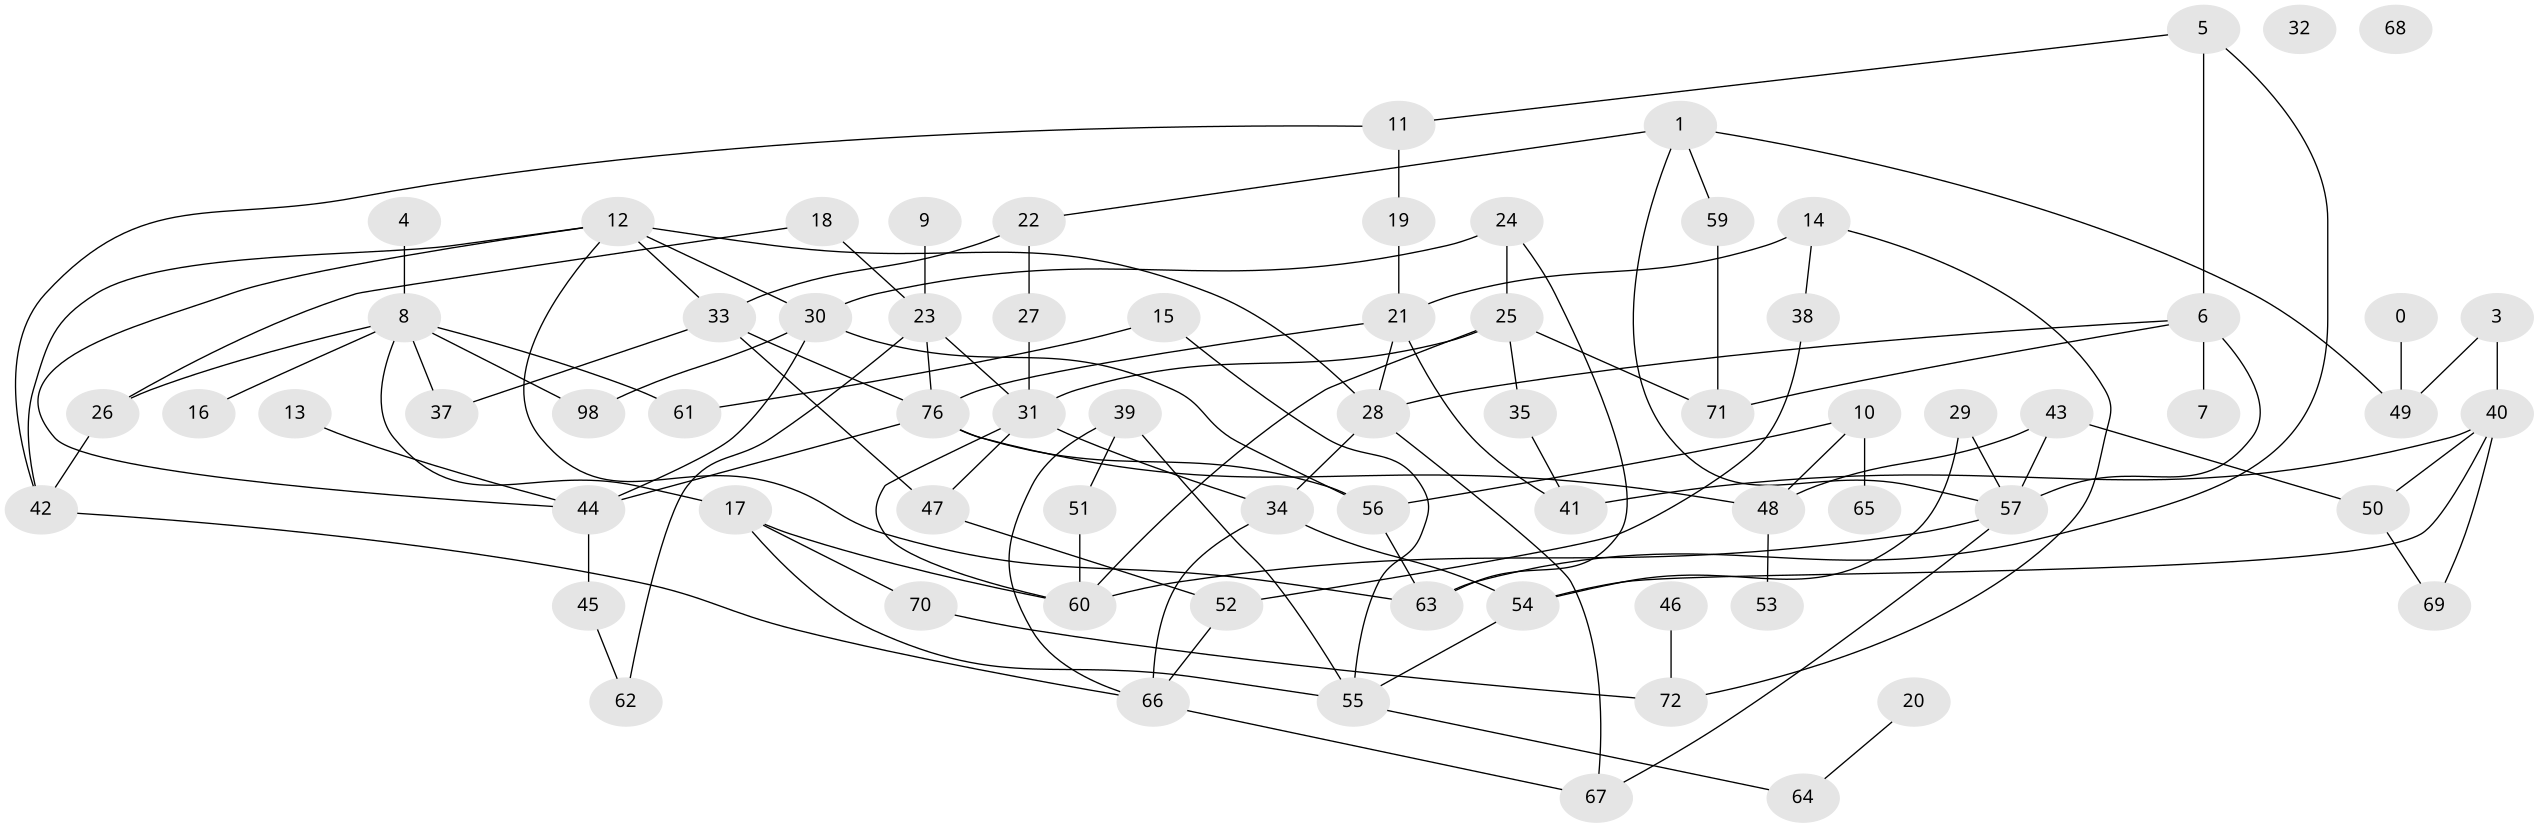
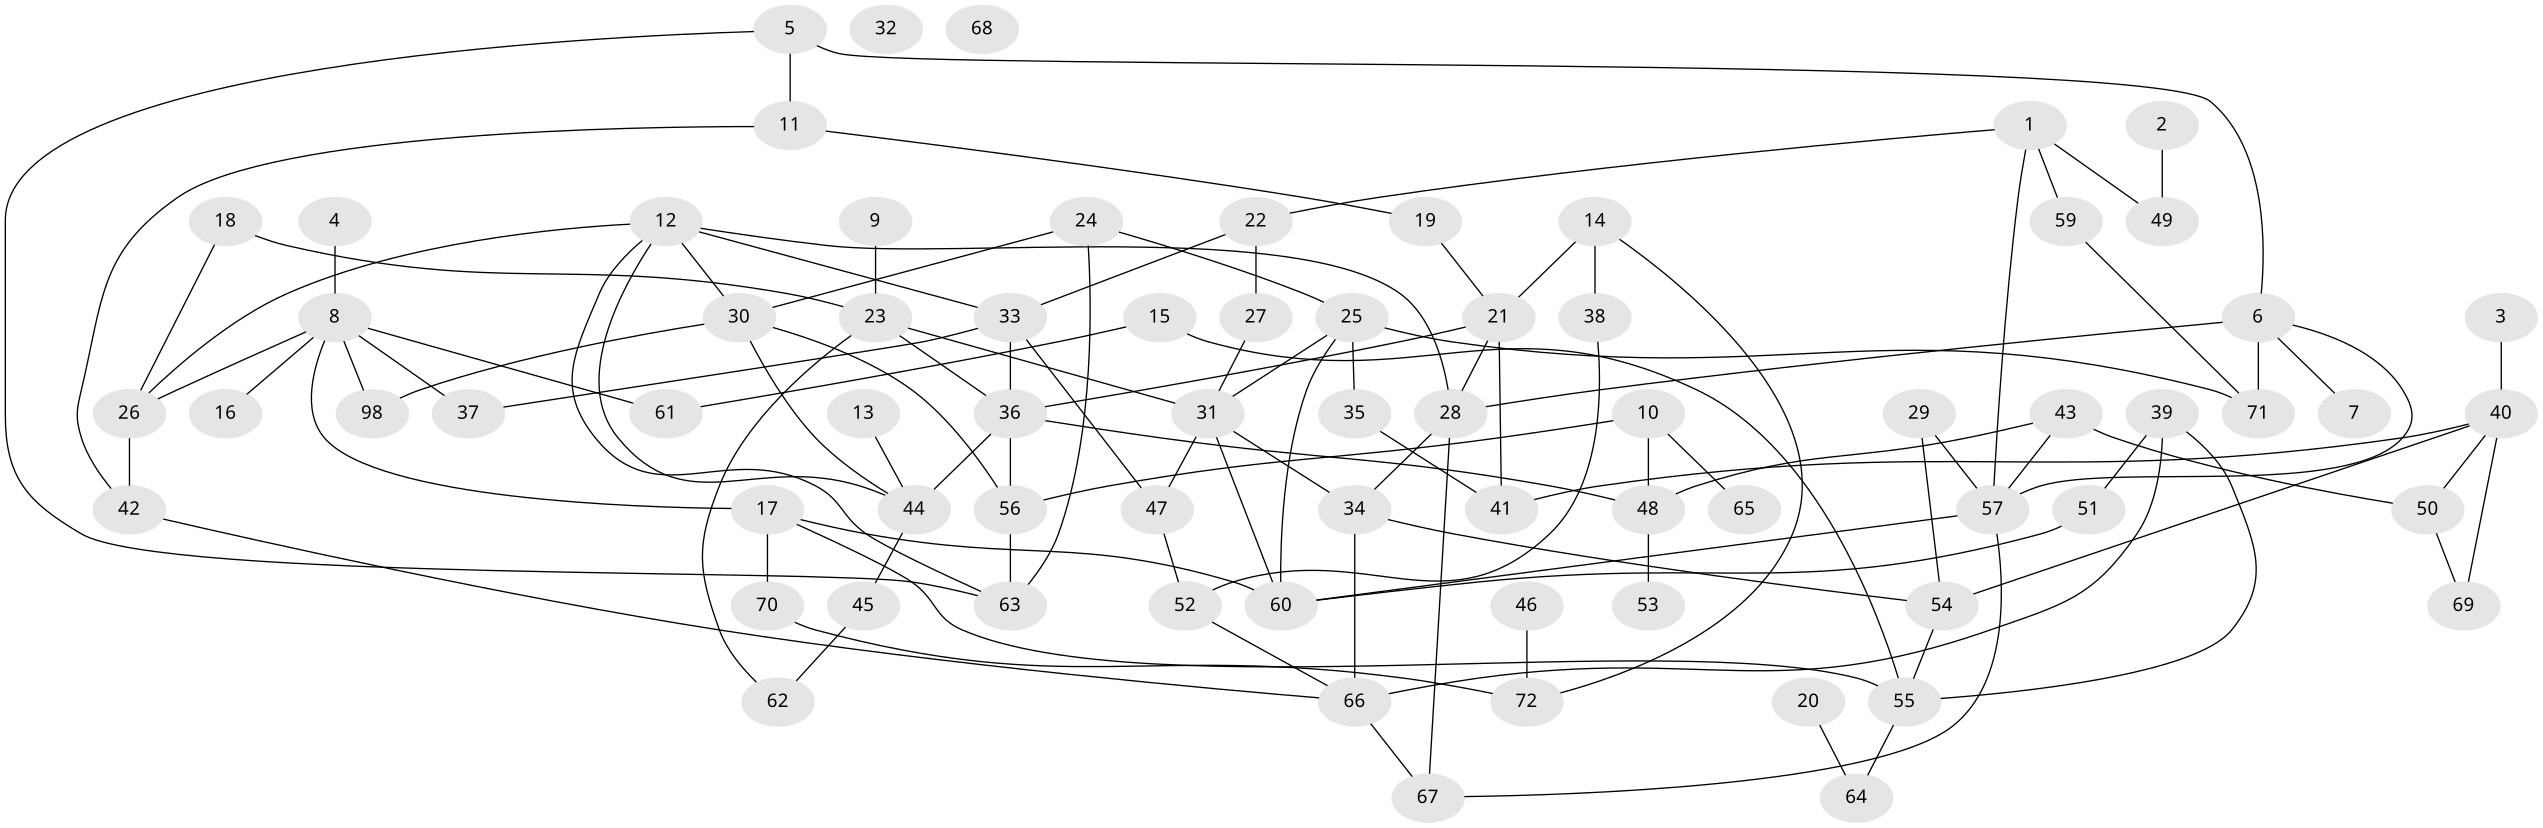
edge "12" -- "42": now "12" -- "26"
node "0": label "0" -> "2"
edge "3" -- "49": removed
node "76": label "76" -> "36"
